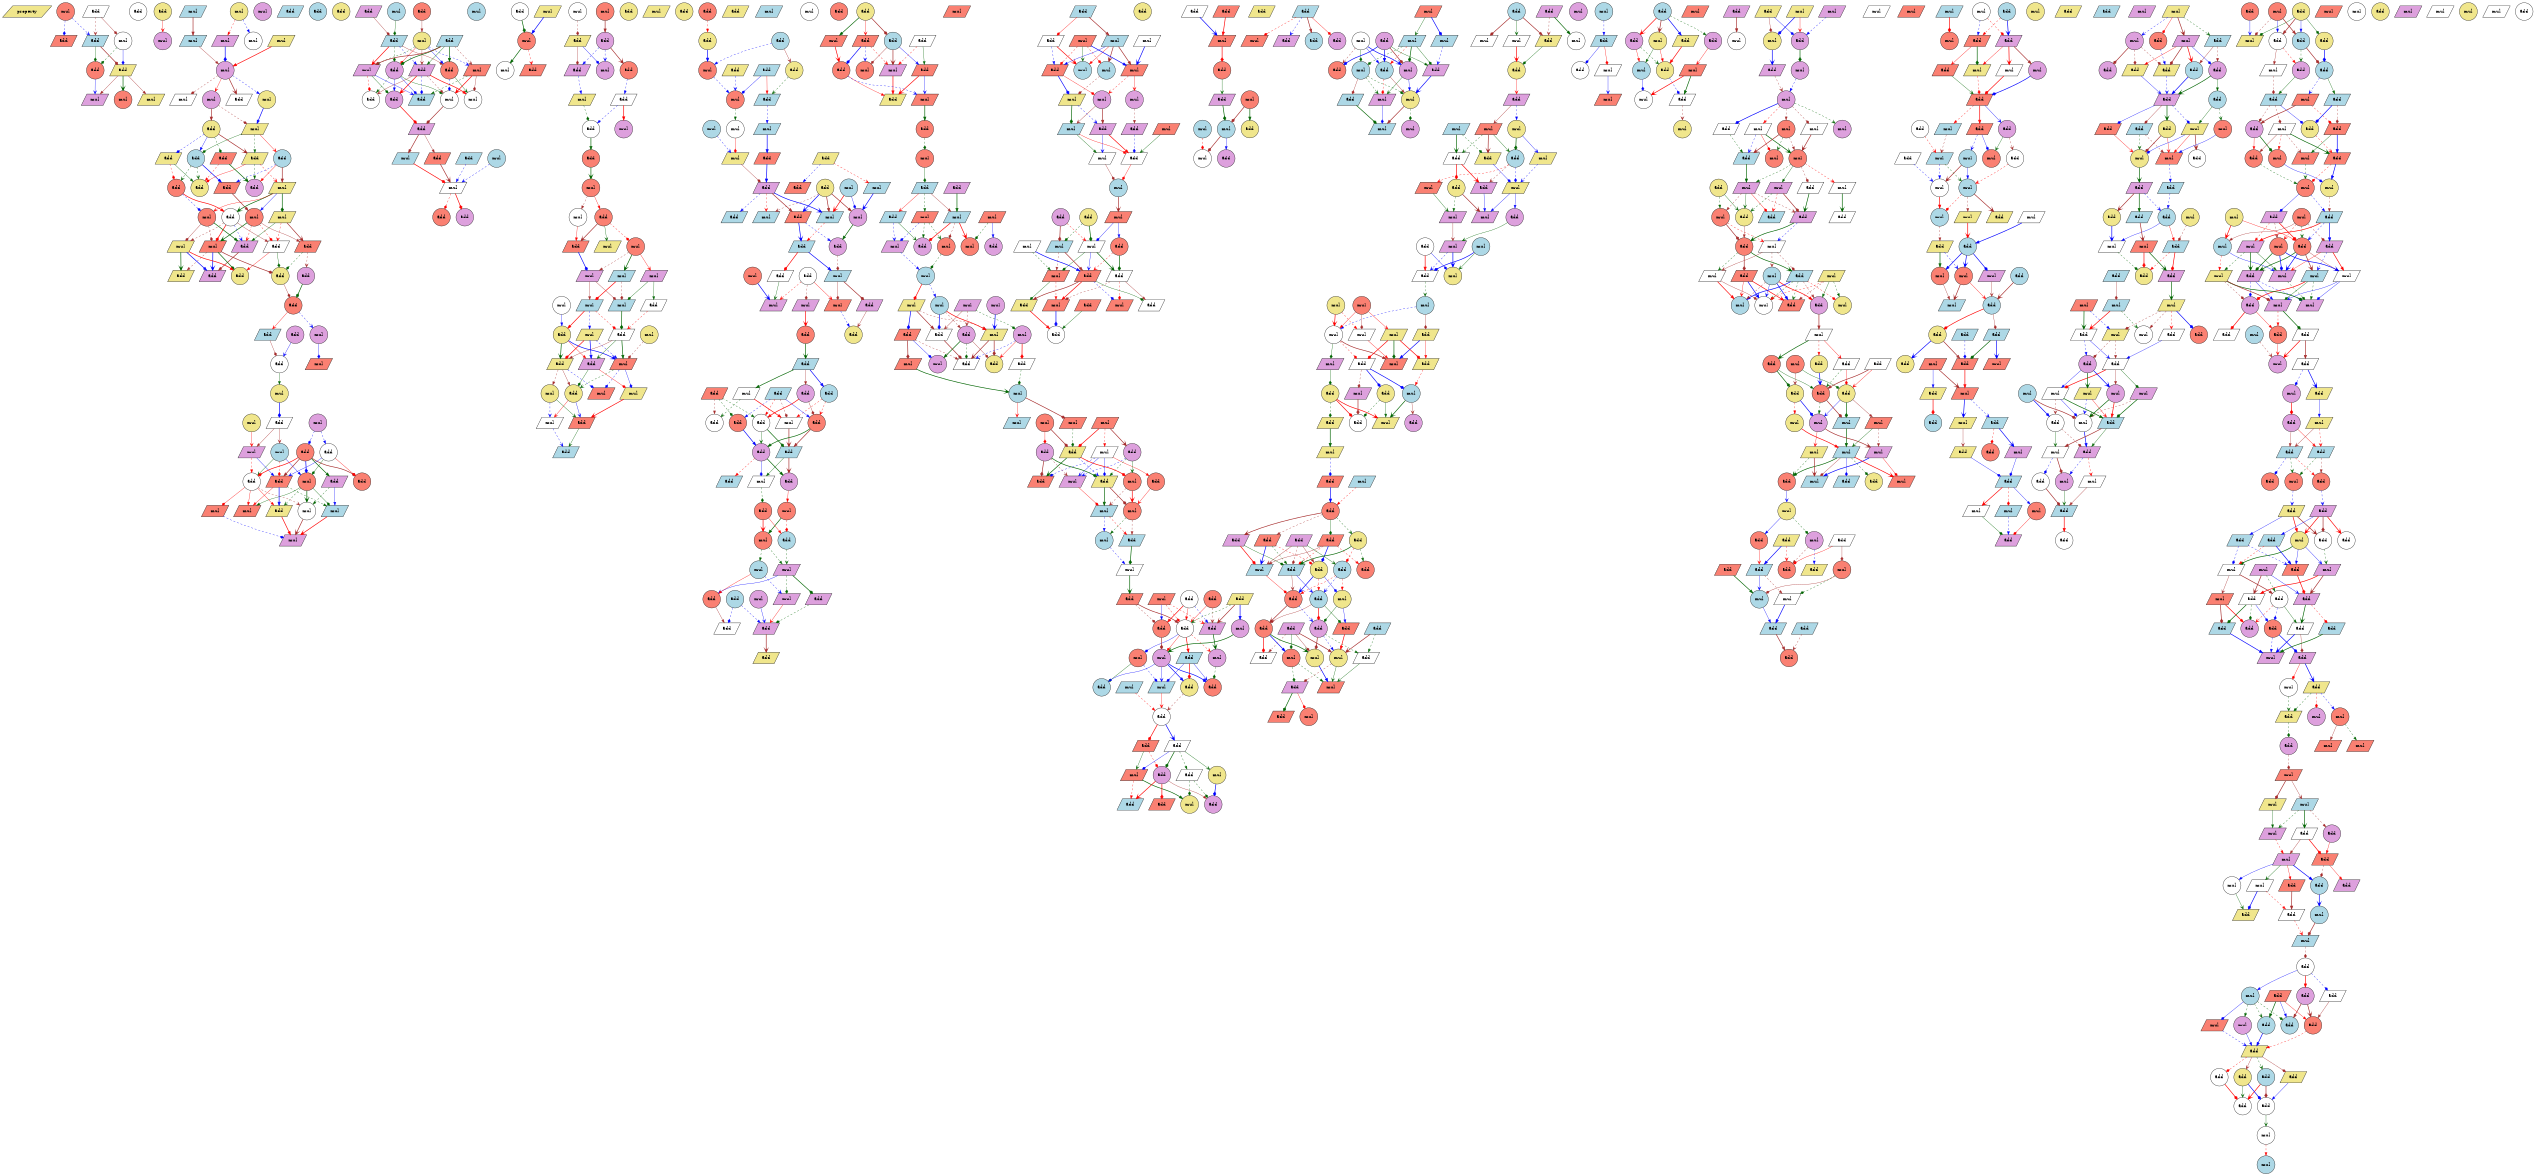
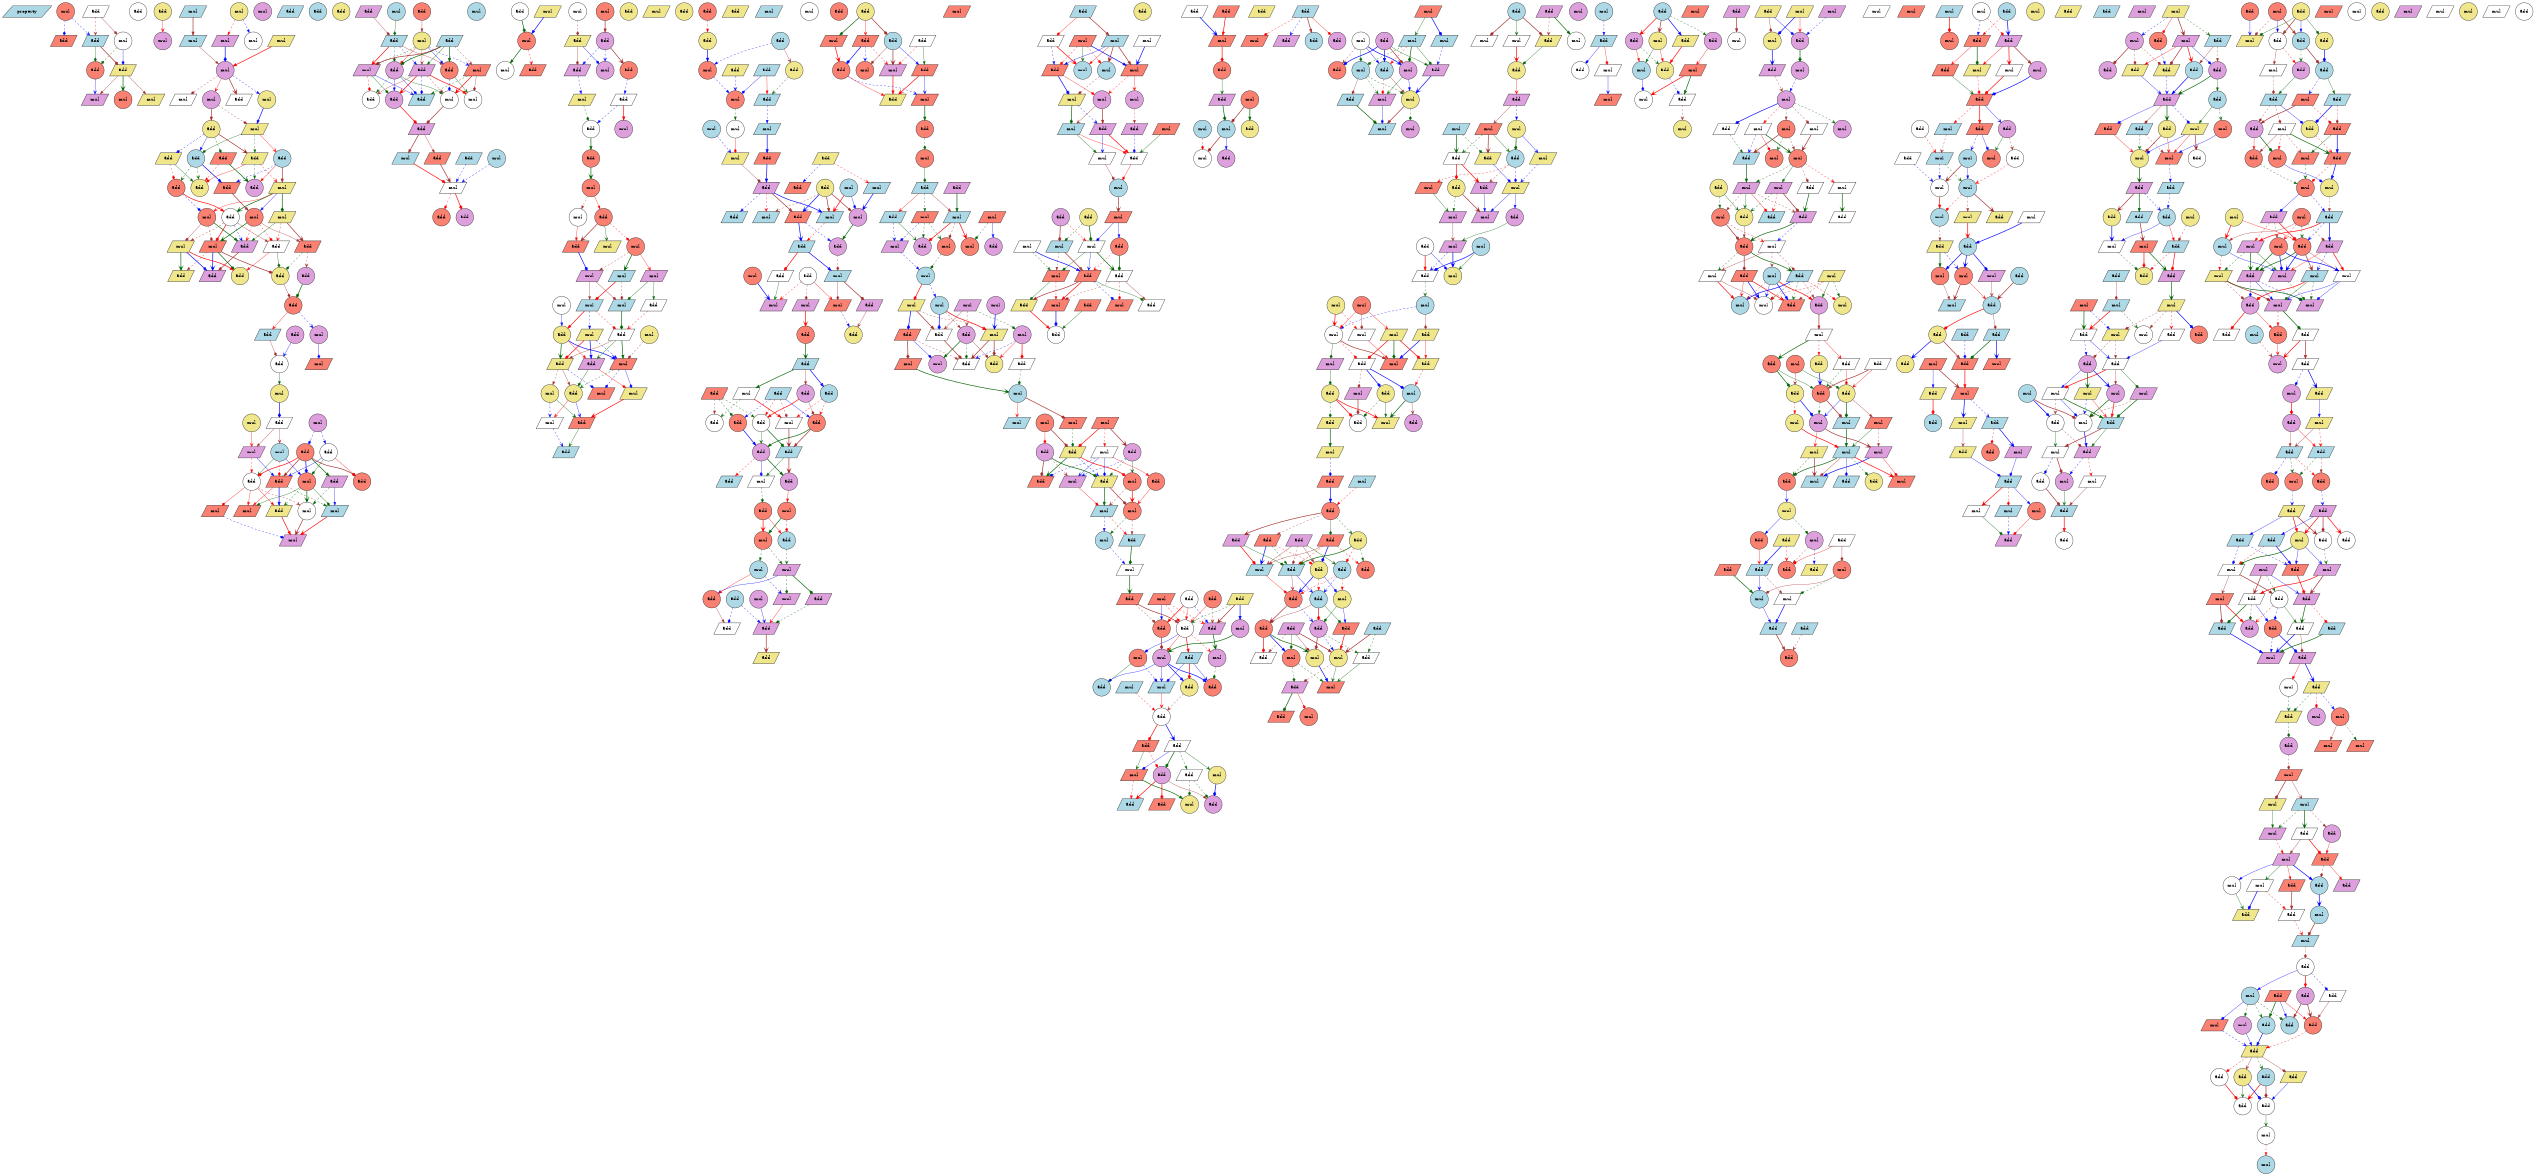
node "property": fillcolor khaki -> lightblue
